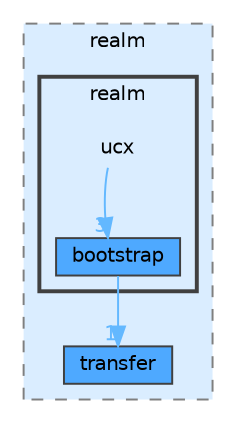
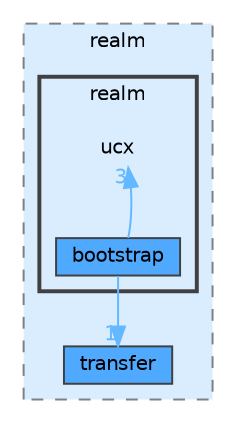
edge "ucx" -> "bootstrap": reversed
